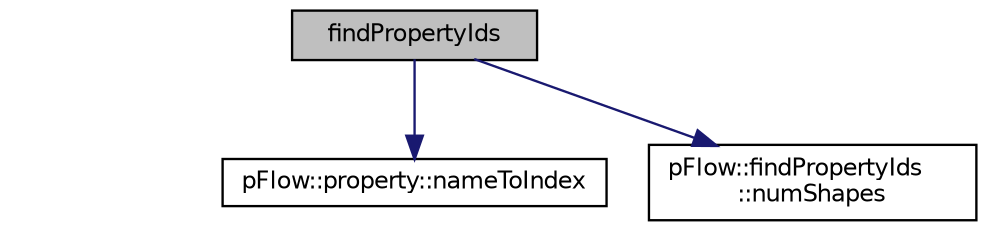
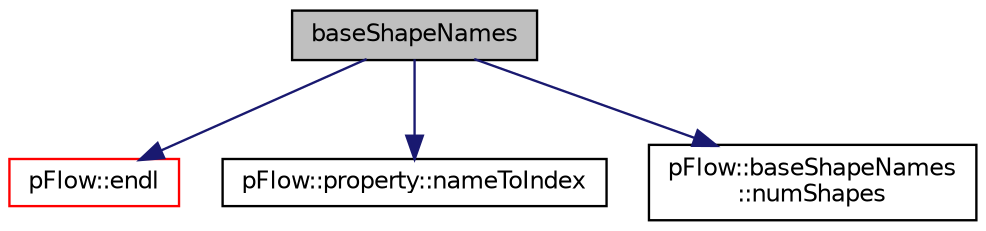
node "findPropertyIds": label "findPropertyIds" -> "baseShapeNames"
node "pFlow::endl": added
node "pFlow::findPropertyIds ::numShapes": label "pFlow::findPropertyIds ::numShapes" -> "pFlow::baseShapeNames ::numShapes"
